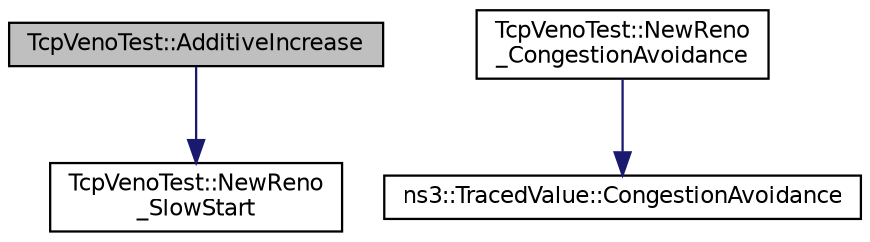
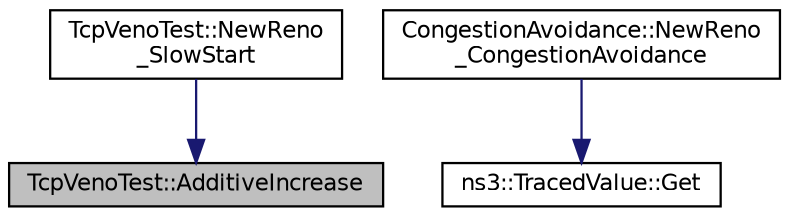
node "TcpVenoTest::NewReno _CongestionAvoidance": label "TcpVenoTest::NewReno _CongestionAvoidance" -> "CongestionAvoidance::NewReno _CongestionAvoidance"
edge "TcpVenoTest::AdditiveIncrease" -> "TcpVenoTest::NewReno _SlowStart": reversed
node "ns3::TracedValue::CongestionAvoidance": label "ns3::TracedValue::CongestionAvoidance" -> "ns3::TracedValue::Get"
